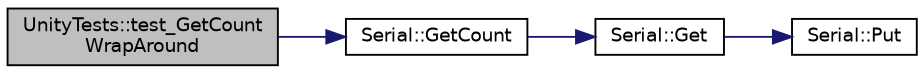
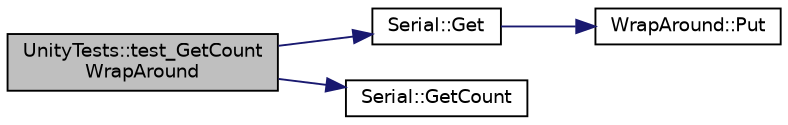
edge "Serial::GetCount" -> "Serial::Get": now "UnityTests::test_GetCount WrapAround" -> "Serial::Get"
node "Serial::Put": label "Serial::Put" -> "WrapAround::Put"
